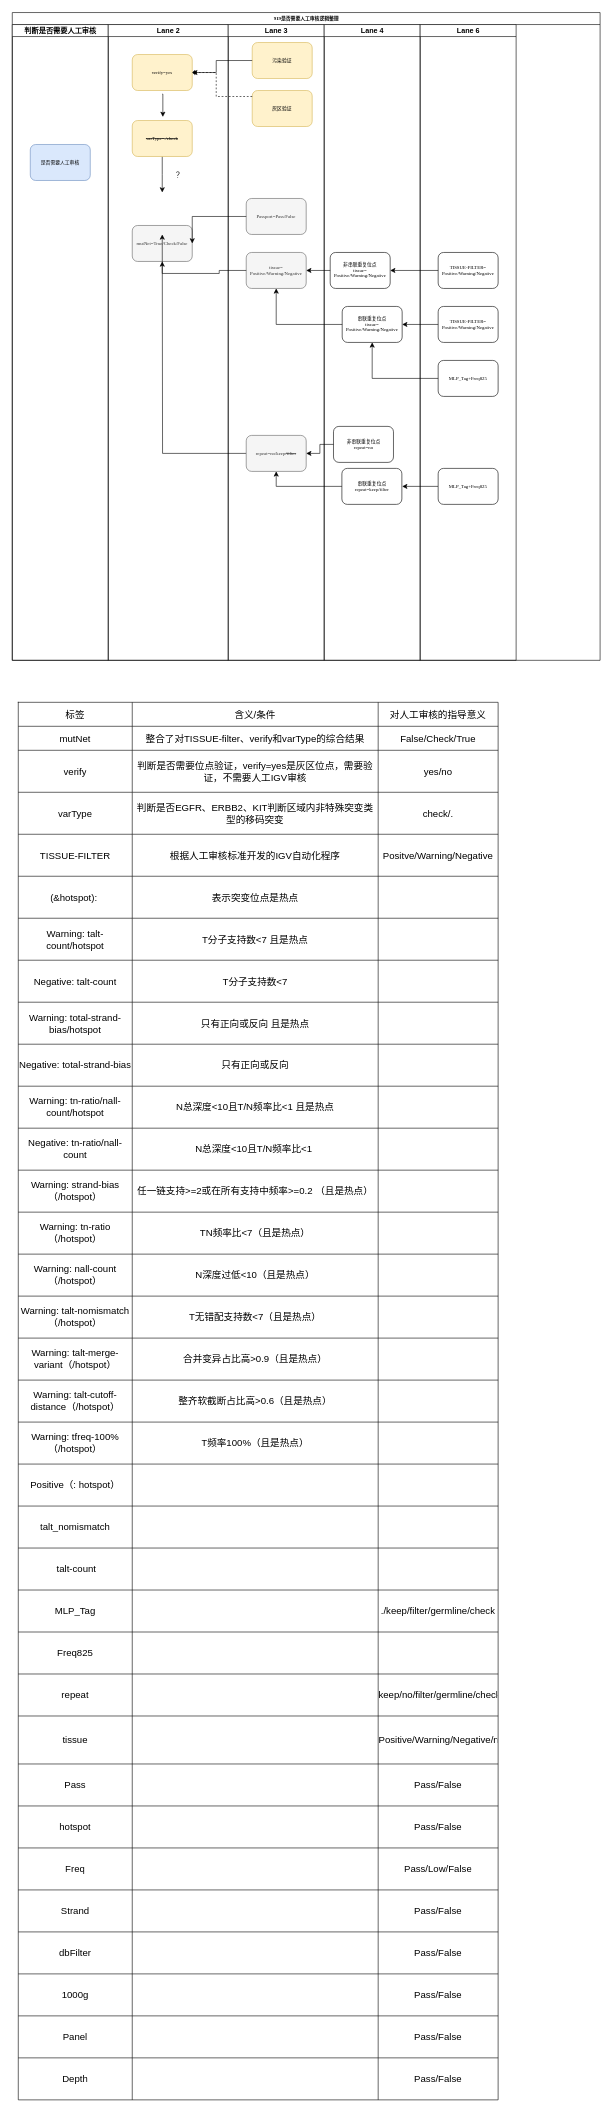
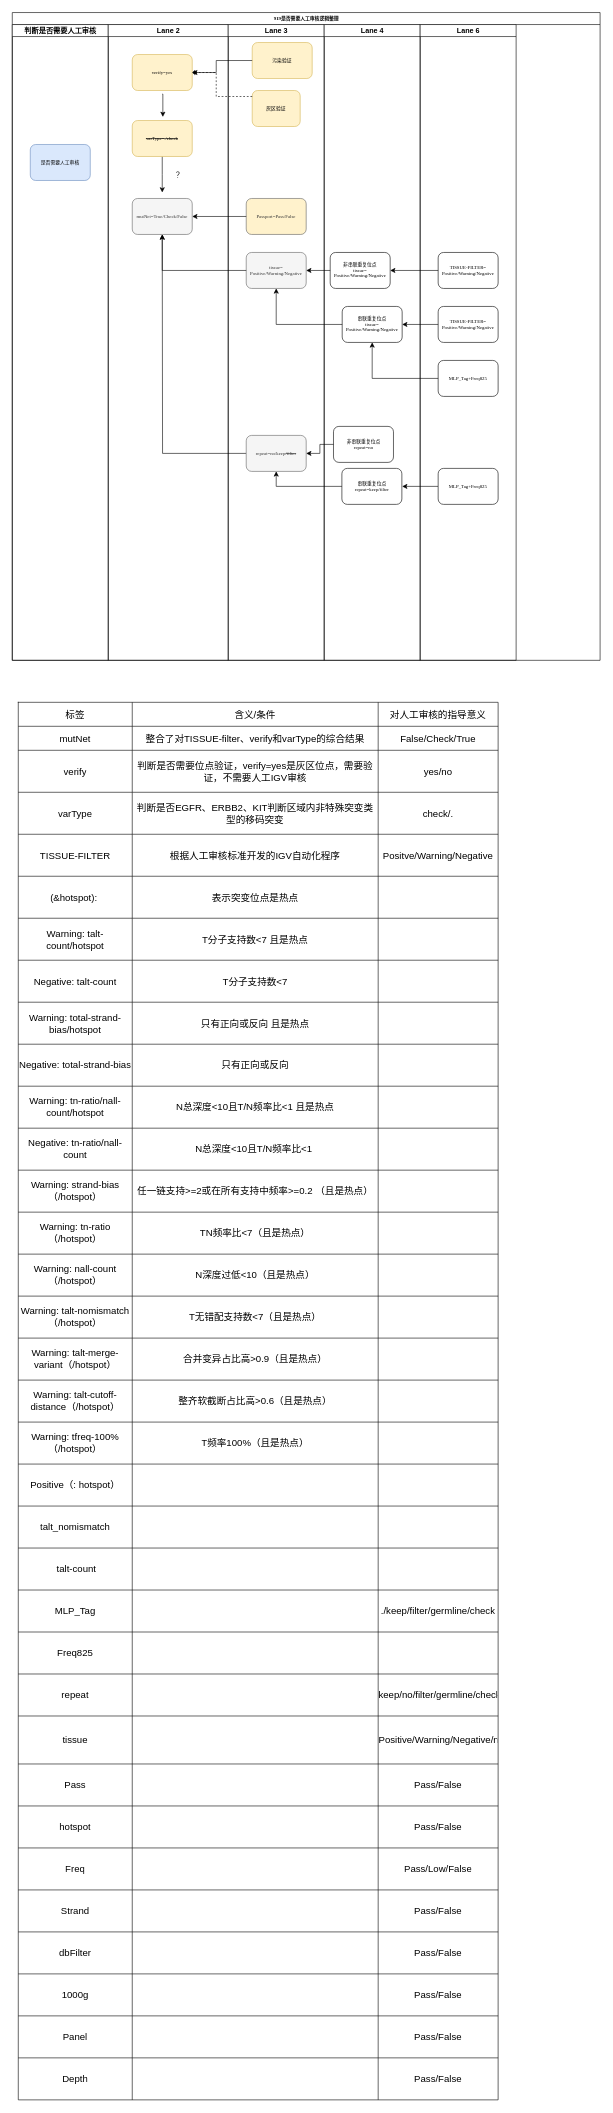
node "灰区验证": size 60x36 -> 48x36
node "Passport=Pass/False": fillcolor #f5f5f5 -> #fff2cc
node "mutNet=True/Check/False": moved (162, 243) -> (162, 216)
